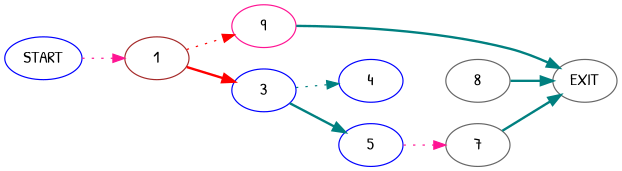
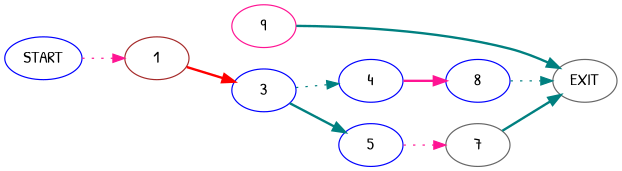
edge "1" -> "9": removed
edge "4" -> "8": added
node "8": color gray40 -> blue
edge "8" -> "EXIT": style bold -> dotted
